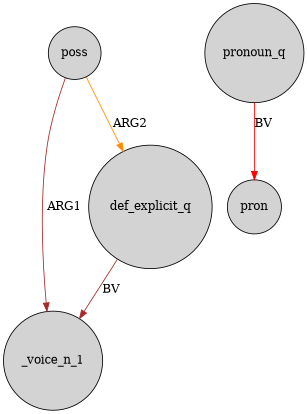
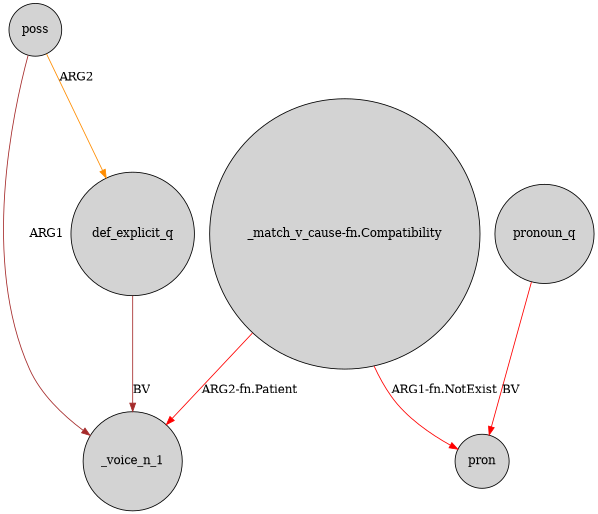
node "_match_v_cause-fn.Compatibility": added
